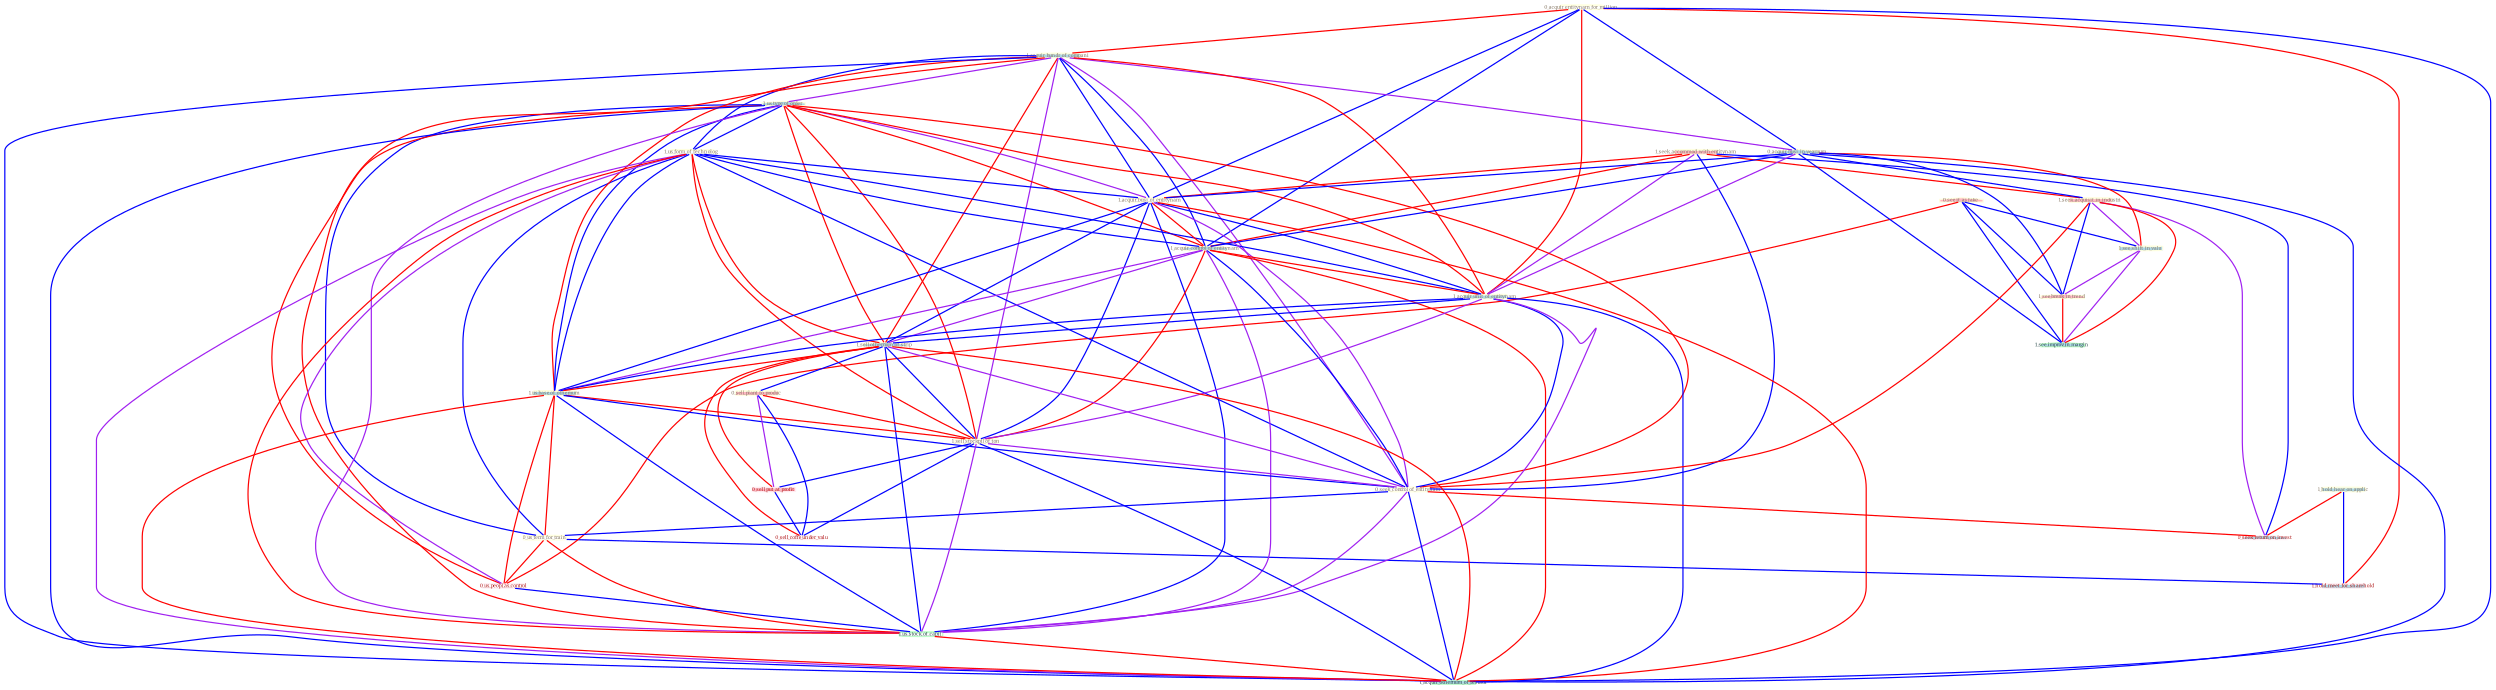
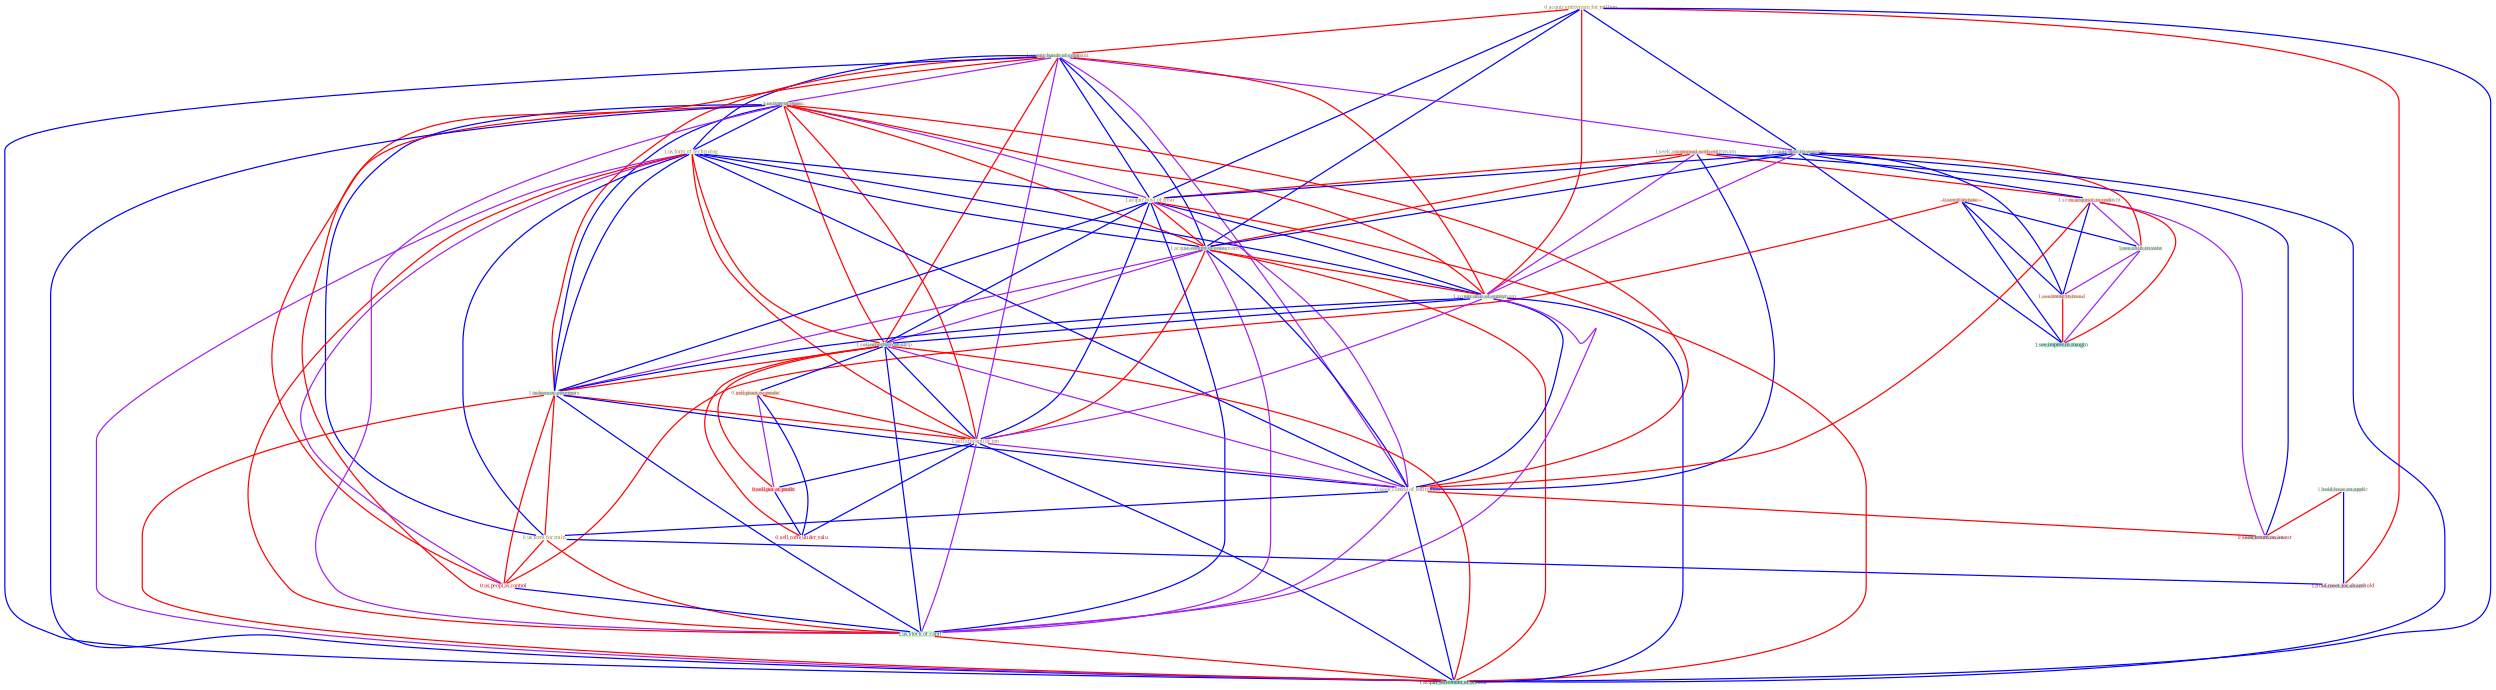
node "1_acquir_busi_of_entitynam": label "1_acquir_busi_of_entitynam" -> "1_acquir_busi_of_hear"
